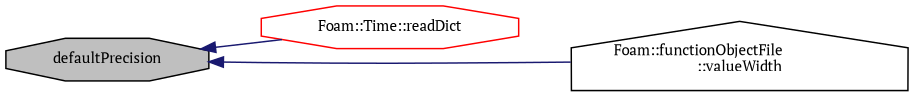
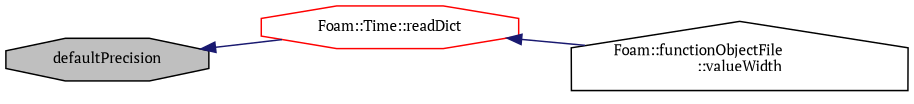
edge "Foam::functionObjectFile ::valueWidth" -> "defaultPrecision": now "Foam::functionObjectFile ::valueWidth" -> "Foam::Time::readDict"
